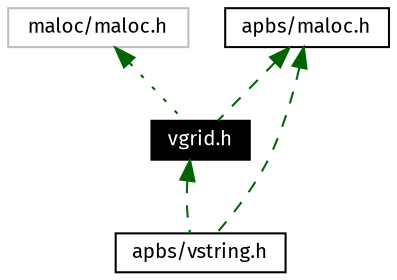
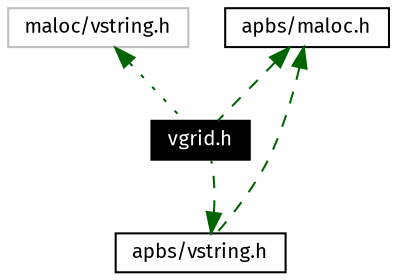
node "maloc/maloc.h": label "maloc/maloc.h" -> "maloc/vstring.h"
edge "apbs/vstring.h" -> "vgrid.h": reversed
